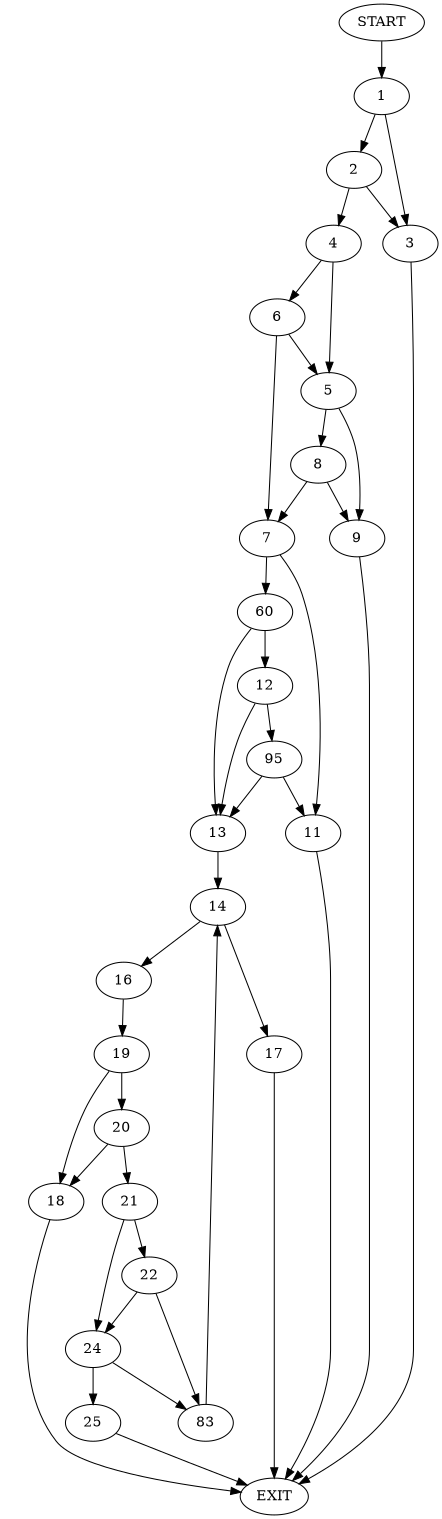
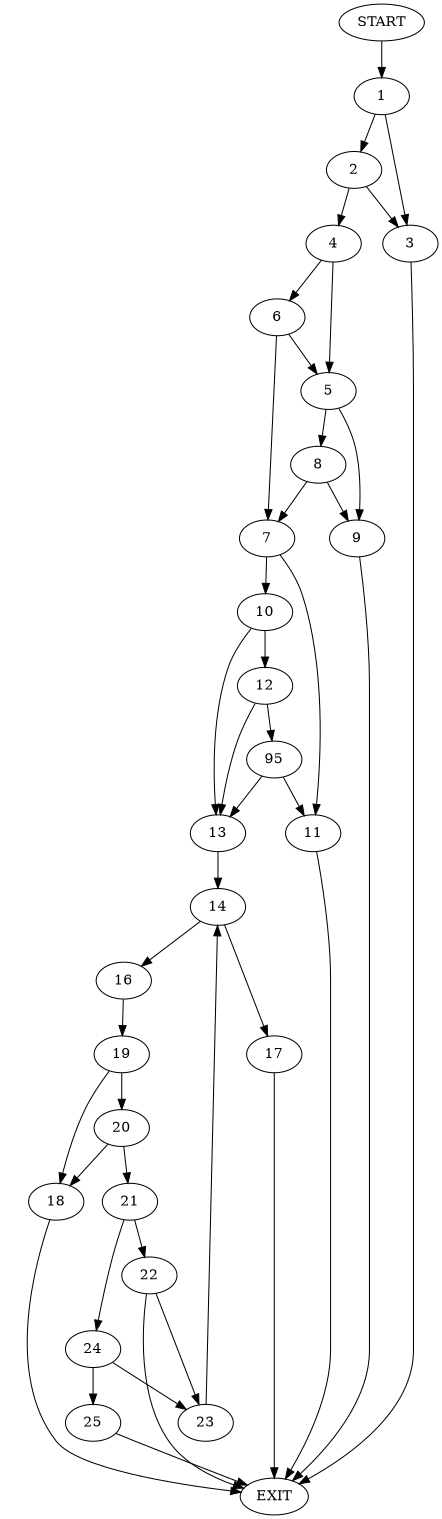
node "60": label "60" -> "10"
edge "22" -> "24": now "22" -> "EXIT"
node "83": label "83" -> "23"
